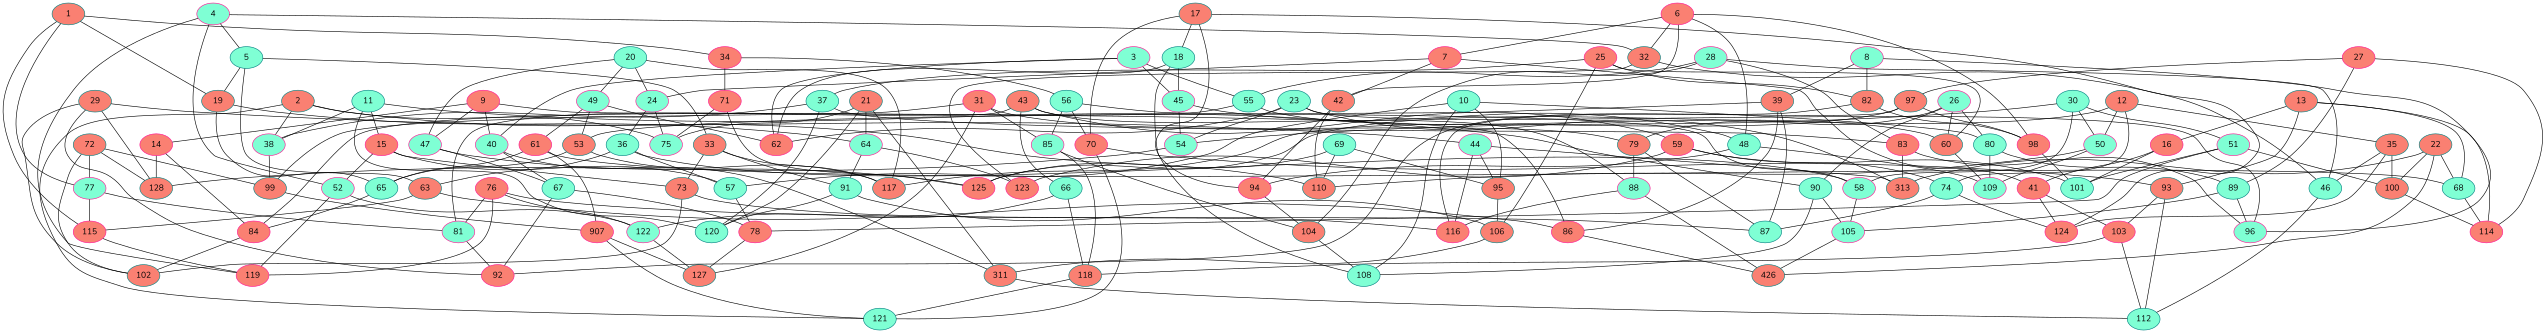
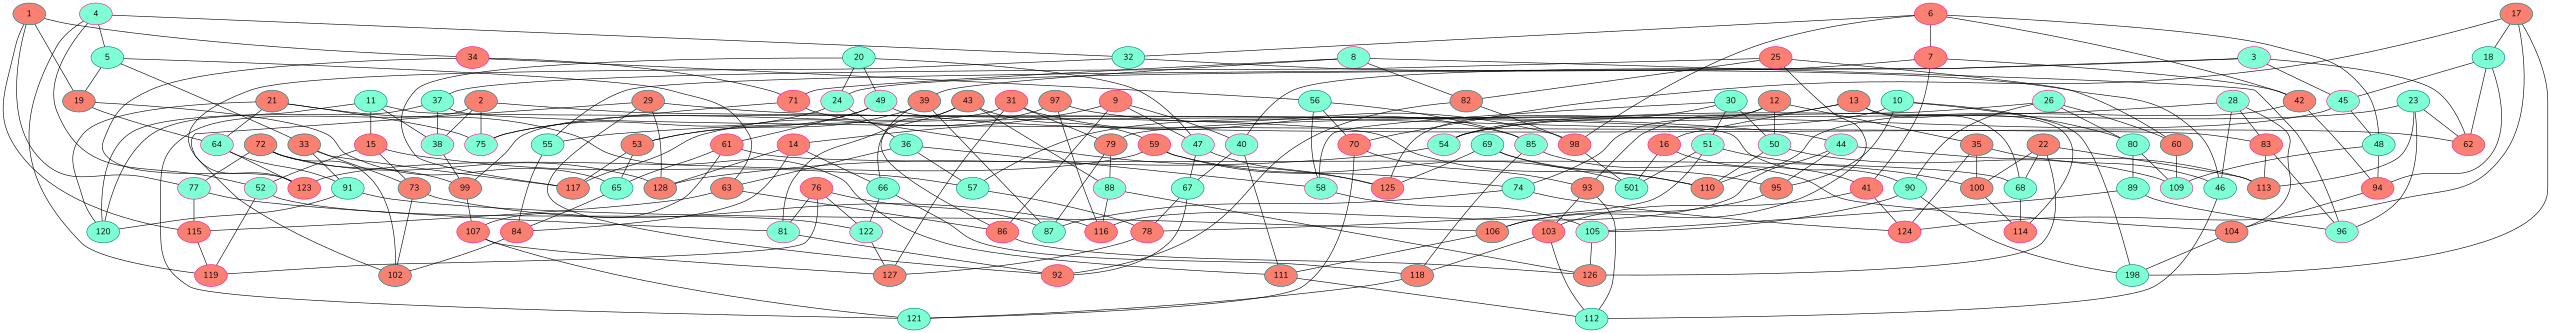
node "32": fillcolor salmon -> aquamarine
node "27": removed
edge "8" -- "71": added
edge "34" -- "123": added
edge "55" -- "60": removed
edge "14" -- "66": added
node "313": label "313" -> "113"
node "101": label "101" -> "501"
node "907": label "907" -> "107"
node "311": label "311" -> "111"
node "108": label "108" -> "198"
node "426": label "426" -> "126"
